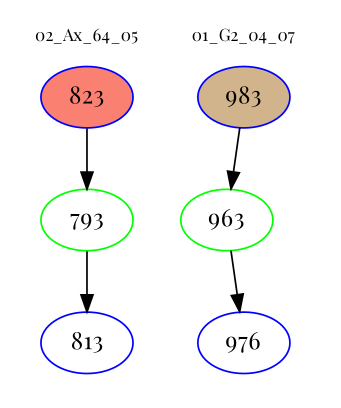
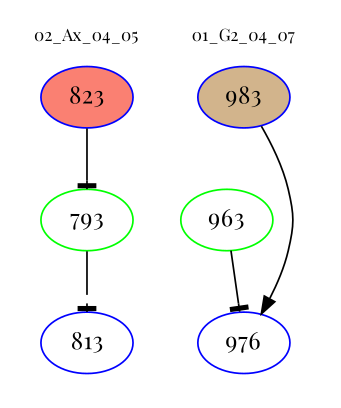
cluster "02_Ax_64_05": label "02_Ax_64_05" -> "02_Ax_04_05"
edge "983" -> "963": now "983" -> "976"
edge "823" -> "793": arrowhead normal -> tee
edge "793" -> "813": arrowhead normal -> tee
edge "963" -> "976": arrowhead normal -> tee
